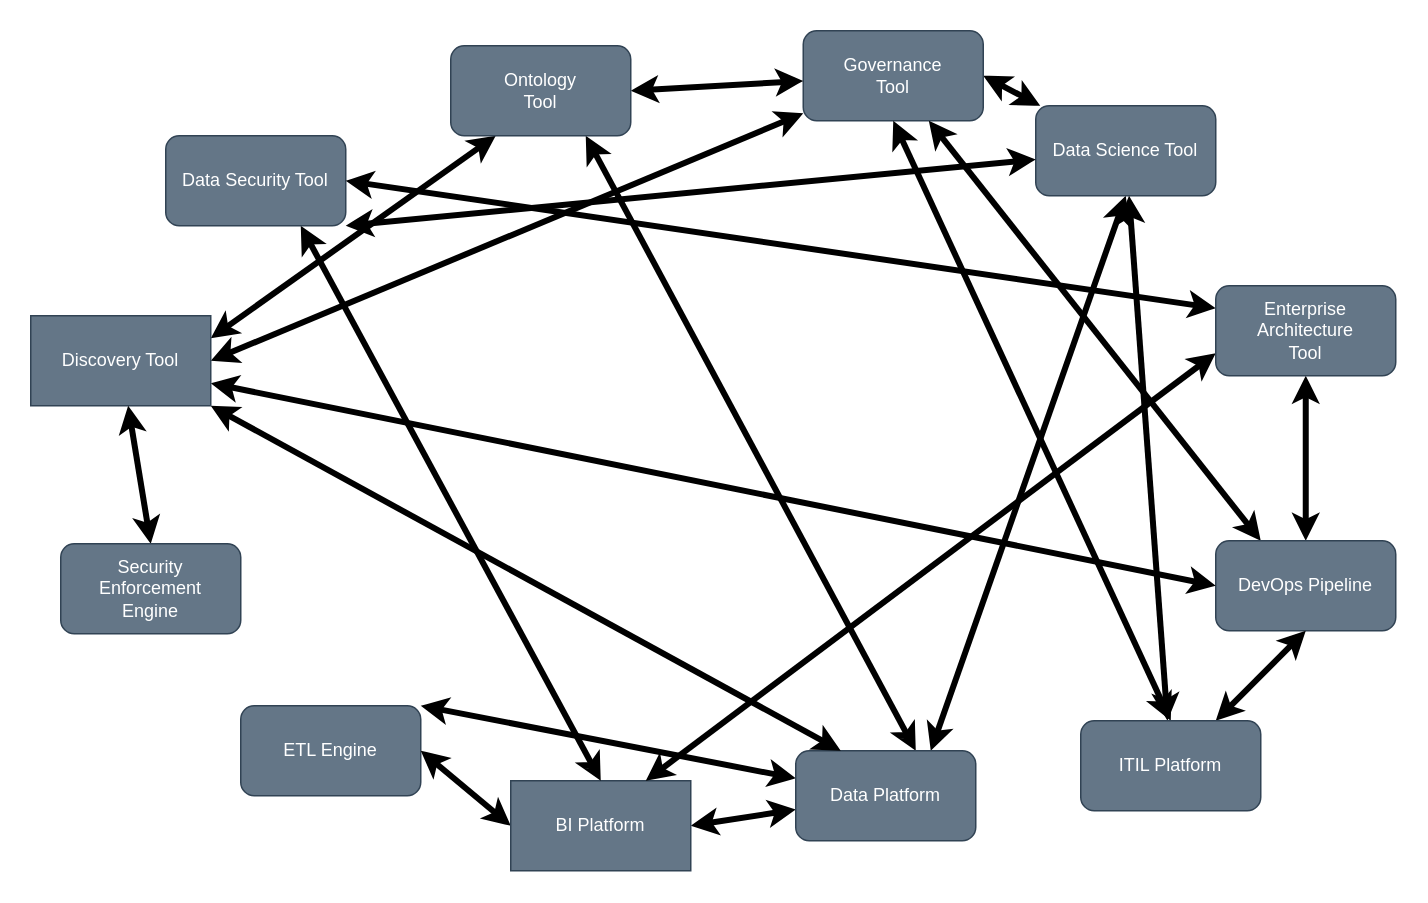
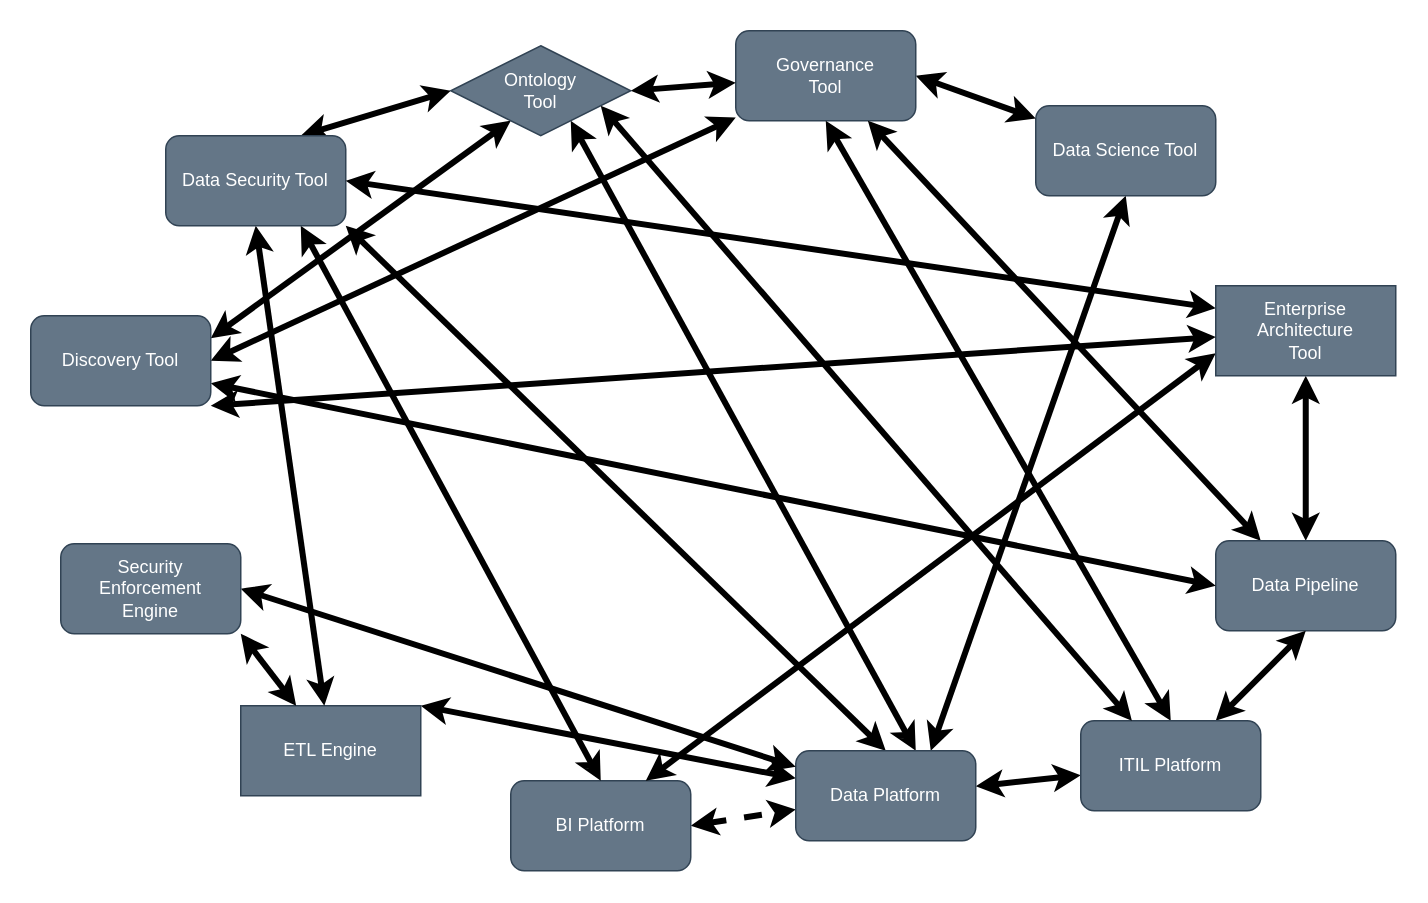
node "Governance Tool": moved (893, 76) -> (826, 76)
node "Ontology Tool": shape rounded rectangle -> diamond
edge "Ontology Tool" -- "Data Security Tool": added
edge "Data Science Tool" -- "Data Security Tool": now "Data Platform" -- "Data Security Tool"
edge "Ontology Tool" -- "ITIL Platform": added
node "Enterprise Architecture Tool": shape rounded rectangle -> rectangle
node "Discovery Tool": shape rectangle -> rounded rectangle
edge "Data Security Tool" -- "ETL Engine": added
edge "Discovery Tool" -- "Security Enforcement Engine": removed
edge "Data Science Tool" -- "ITIL Platform": now "Data Platform" -- "ITIL Platform"
node "DevOps Pipeline": label "DevOps Pipeline" -> "Data Pipeline"
edge "Discovery Tool" -- "Data Platform": now "Discovery Tool" -- "Enterprise Architecture Tool"
edge "Security Enforcement Engine" -- "ETL Engine": added
edge "Security Enforcement Engine" -- "Data Platform": added
node "ETL Engine": shape rounded rectangle -> rectangle
edge "ETL Engine" -- "BI Platform": removed
edge "Data Platform" -- "BI Platform": style solid -> dashed
node "BI Platform": shape rectangle -> rounded rectangle
